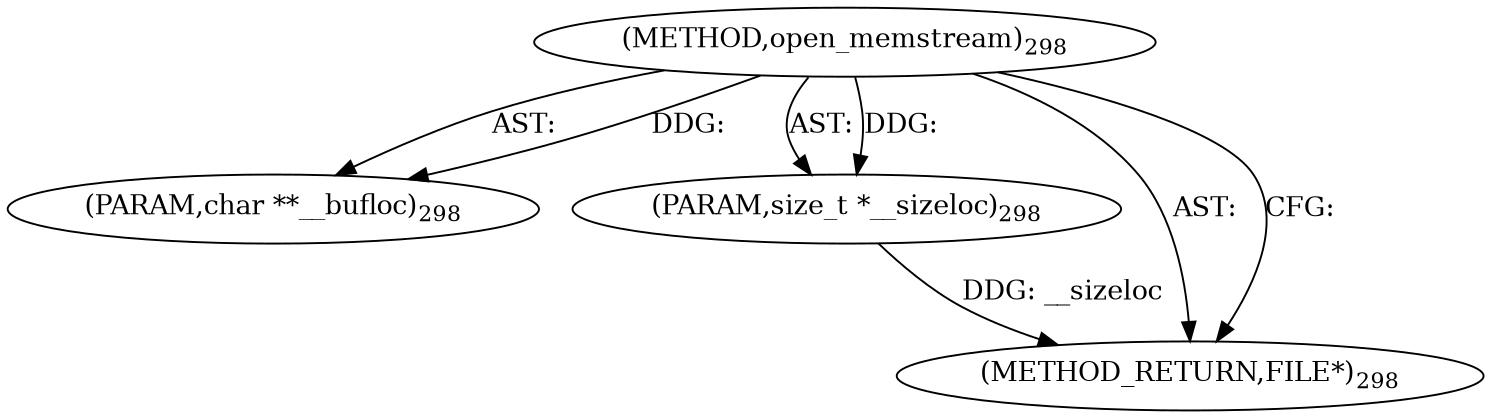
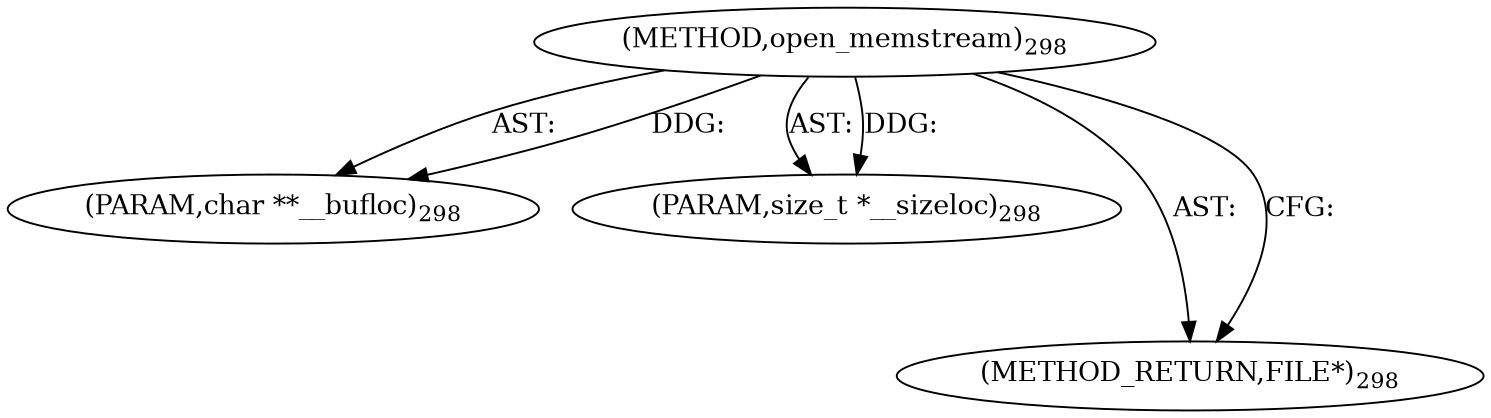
edge "(PARAM,size_t *__sizeloc)" -> "(METHOD_RETURN,FILE*)": removed, label "DDG: __sizeloc"
